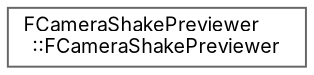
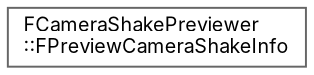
node "FCameraShakePreviewer ::FCameraShakePreviewer": label "FCameraShakePreviewer ::FCameraShakePreviewer" -> "FCameraShakePreviewer ::FPreviewCameraShakeInfo"
